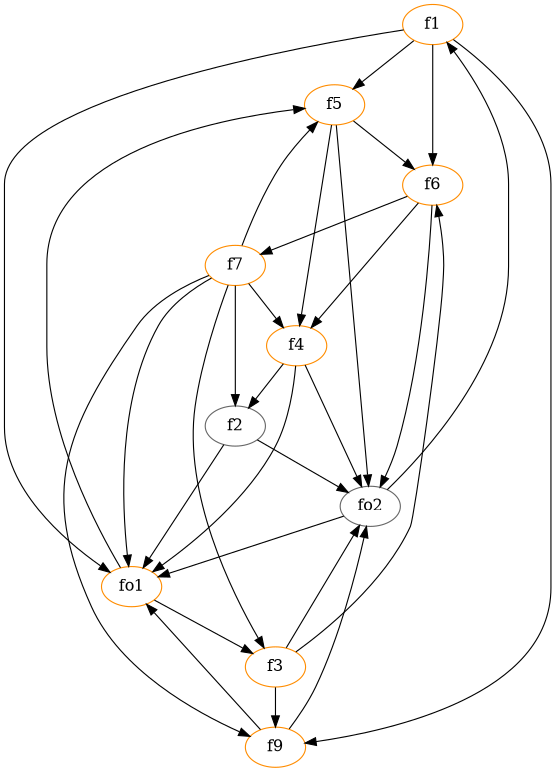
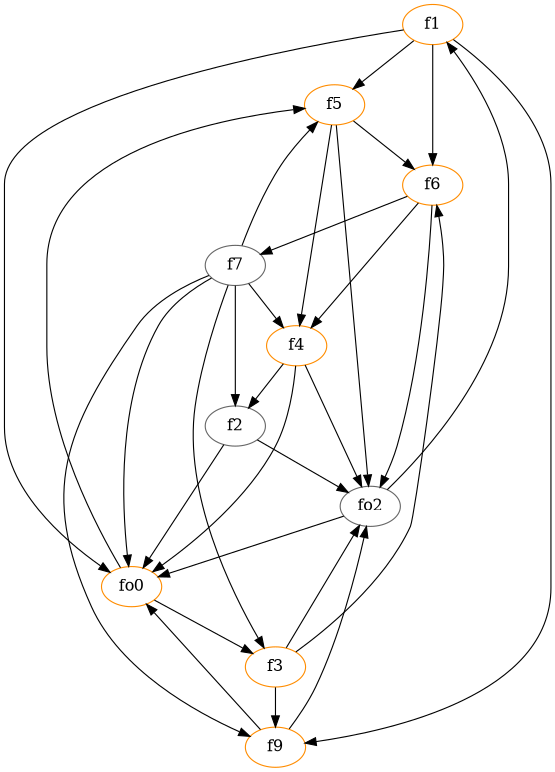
node "f7": color darkorange -> gray40
node "fo1": label "fo1" -> "fo0"
